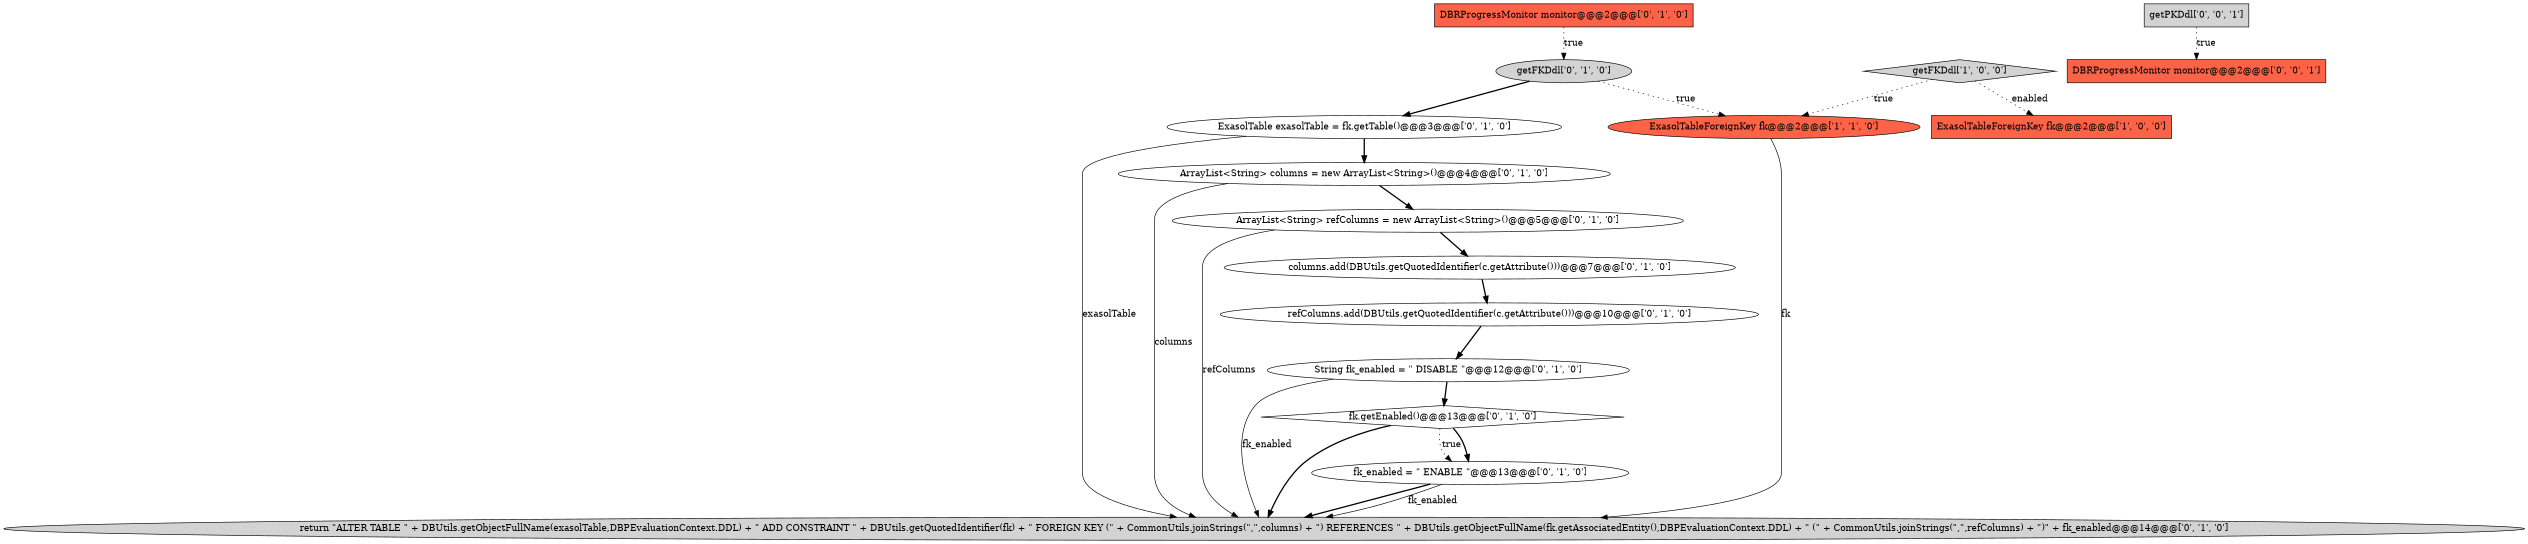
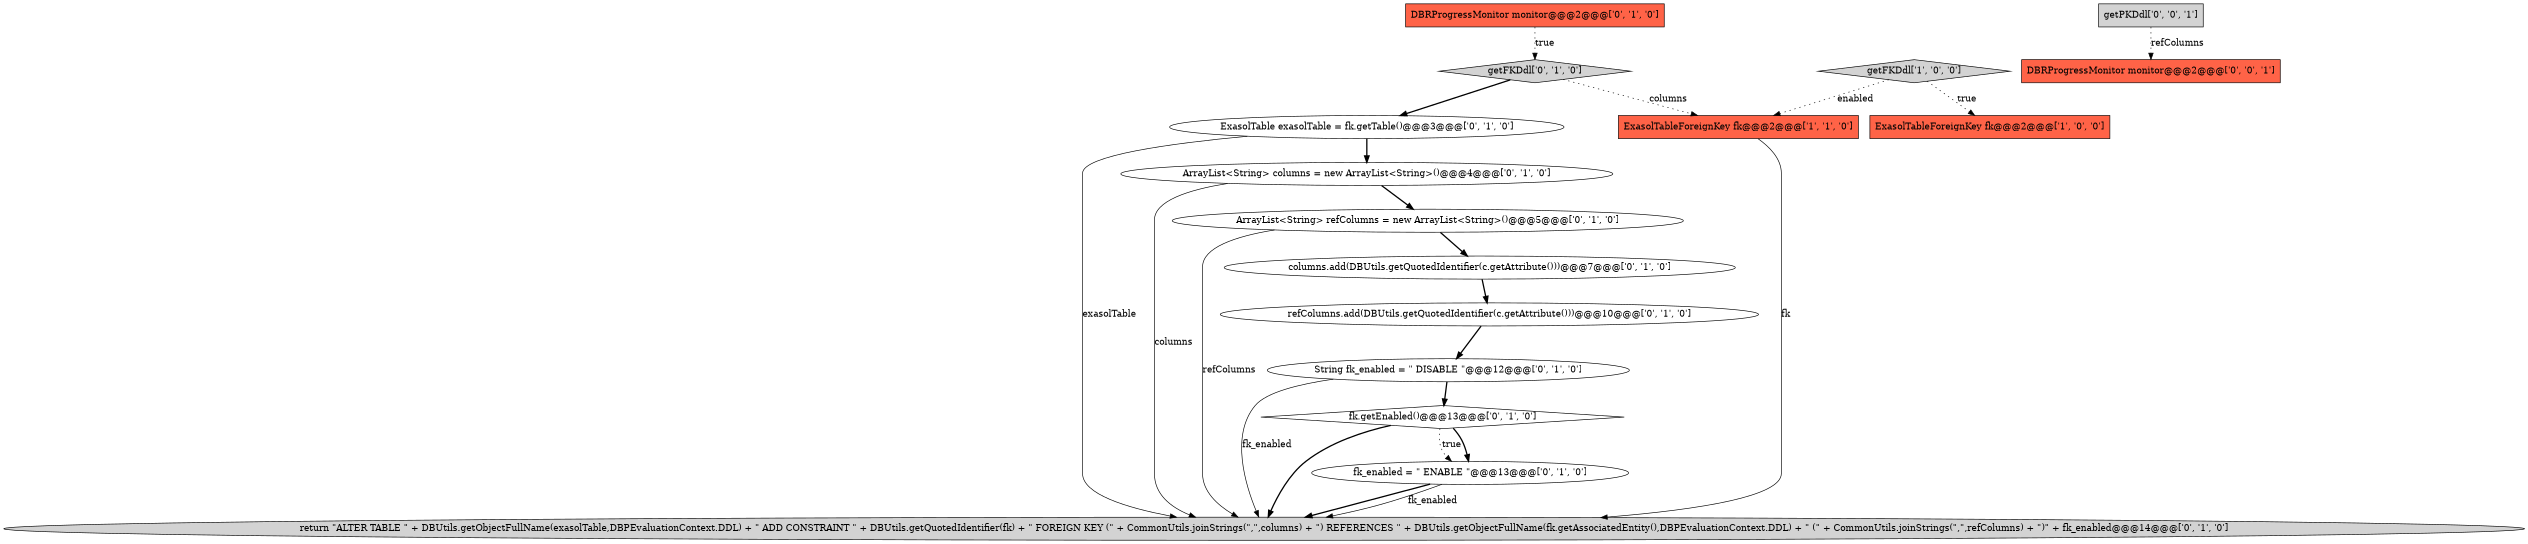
edge "getPKDdl['0', '0', '1']" -> "DBRProgressMonitor monitor@@@2@@@['0', '0', '1']": label "true" -> "refColumns"
node "getFKDdl['0', '1', '0']": shape ellipse -> diamond
edge "getFKDdl['0', '1', '0']" -> "ExasolTableForeignKey fk@@@2@@@['1', '1', '0']": label "true" -> "columns"
edge "getFKDdl['1', '0', '0']" -> "ExasolTableForeignKey fk@@@2@@@['1', '1', '0']": label "true" -> "enabled"
edge "getFKDdl['1', '0', '0']" -> "ExasolTableForeignKey fk@@@2@@@['1', '0', '0']": label "enabled" -> "true"
node "ExasolTableForeignKey fk@@@2@@@['1', '1', '0']": shape ellipse -> box
